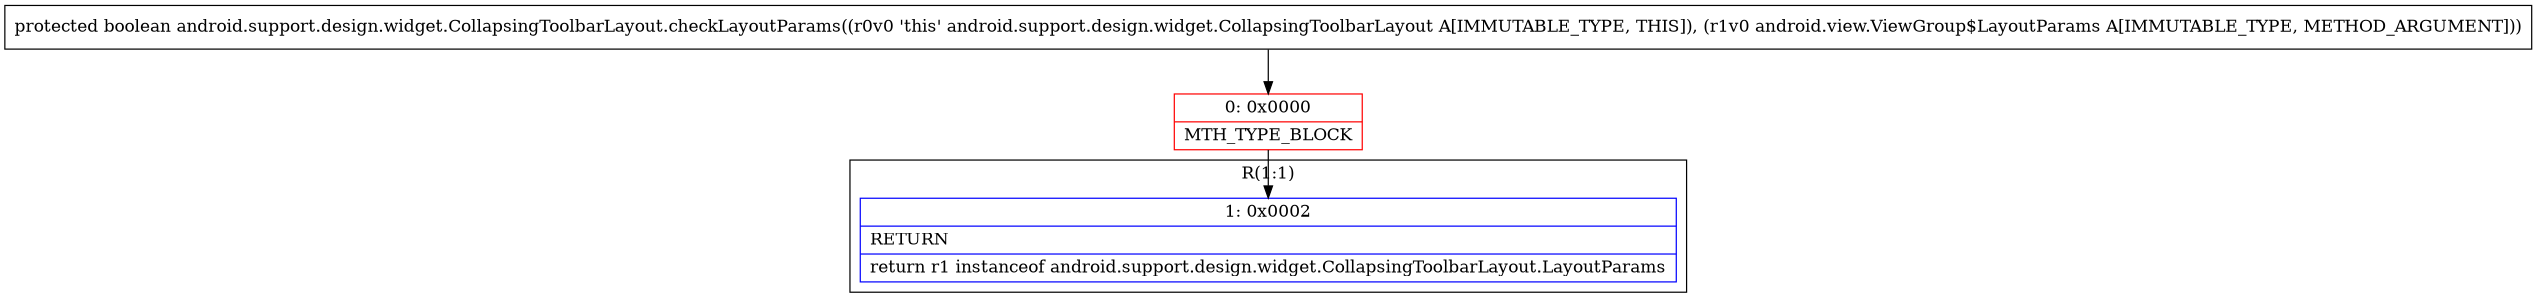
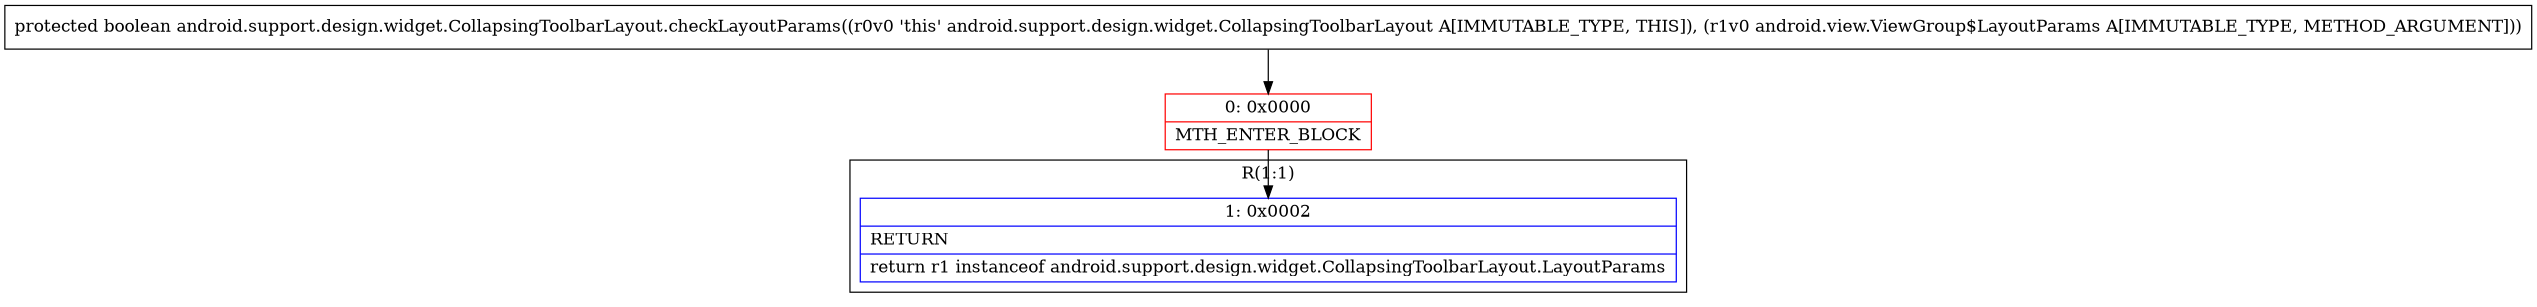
node "0: 0x0000": text "MTH_TYPE_BLOCK" -> "MTH_ENTER_BLOCK"
